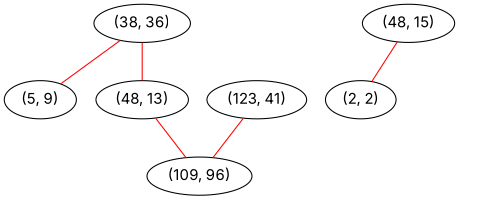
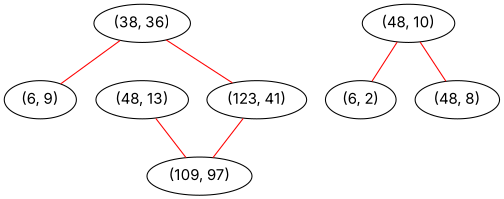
node "(48, 15)": label "(48, 15)" -> "(48, 10)"
edge "(38, 36)" -- "(48, 13)": now "(38, 36)" -- "(123, 41)"
node "(5, 9)": label "(5, 9)" -> "(6, 9)"
node "(2, 2)": label "(2, 2)" -> "(6, 2)"
node "(48, 8)": added
node "(109, 96)": label "(109, 96)" -> "(109, 97)"
